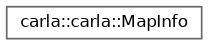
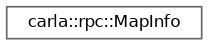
node "carla::carla::MapInfo": label "carla::carla::MapInfo" -> "carla::rpc::MapInfo"
